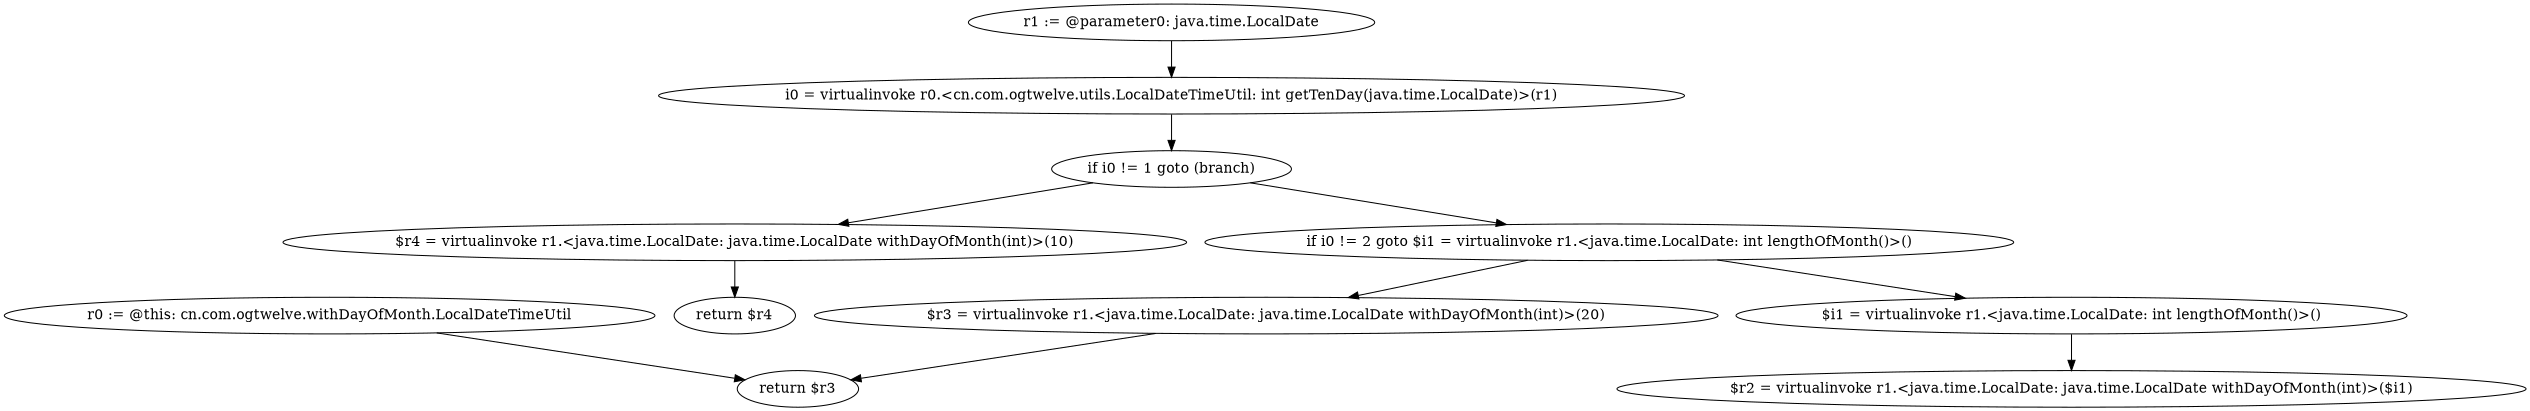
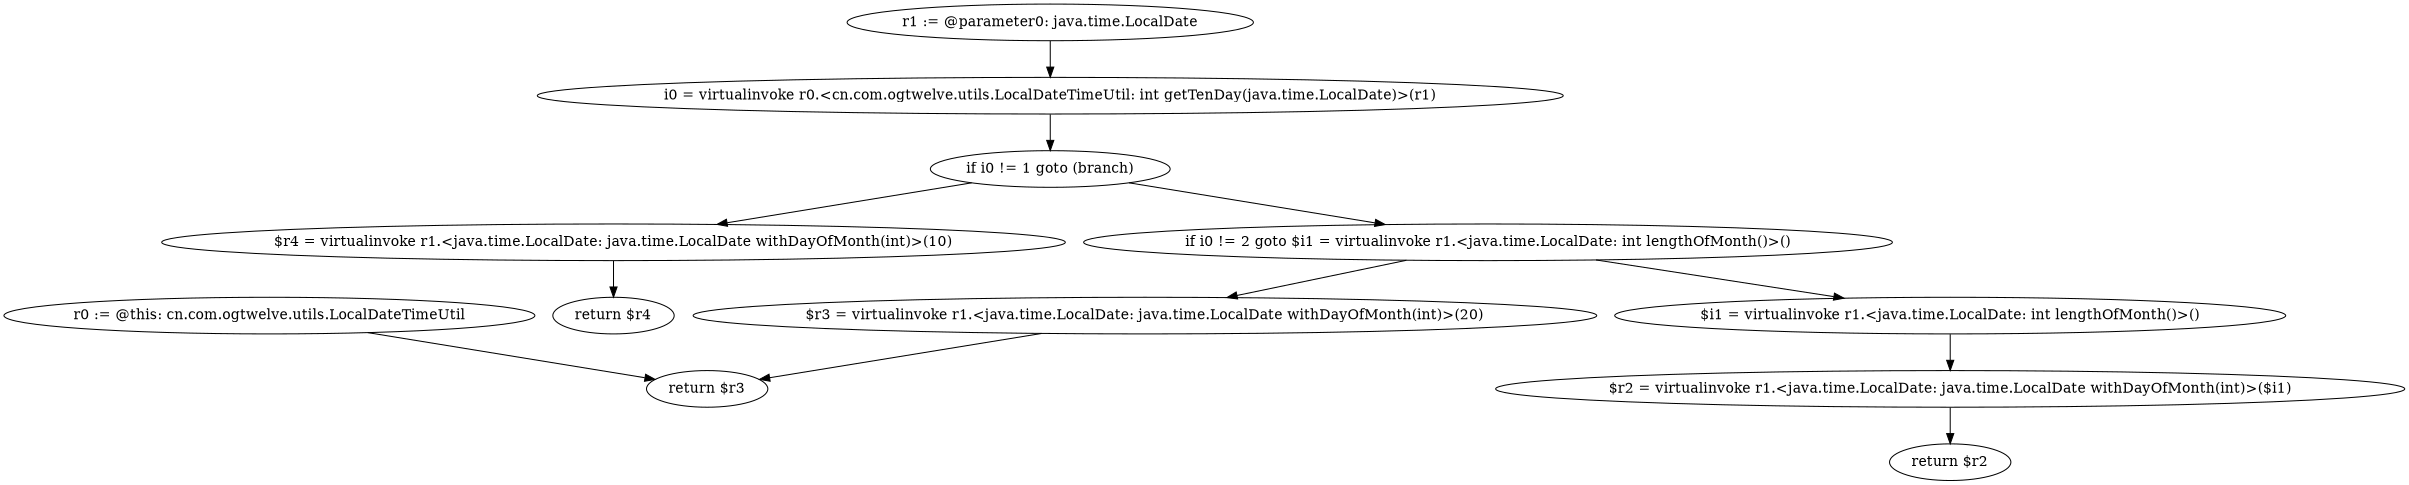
node "r0 := @this: cn.com.ogtwelve.withDayOfMonth.LocalDateTimeUtil": label "r0 := @this: cn.com.ogtwelve.withDayOfMonth.LocalDateTimeUtil" -> "r0 := @this: cn.com.ogtwelve.utils.LocalDateTimeUtil"
node "return $r2": added
